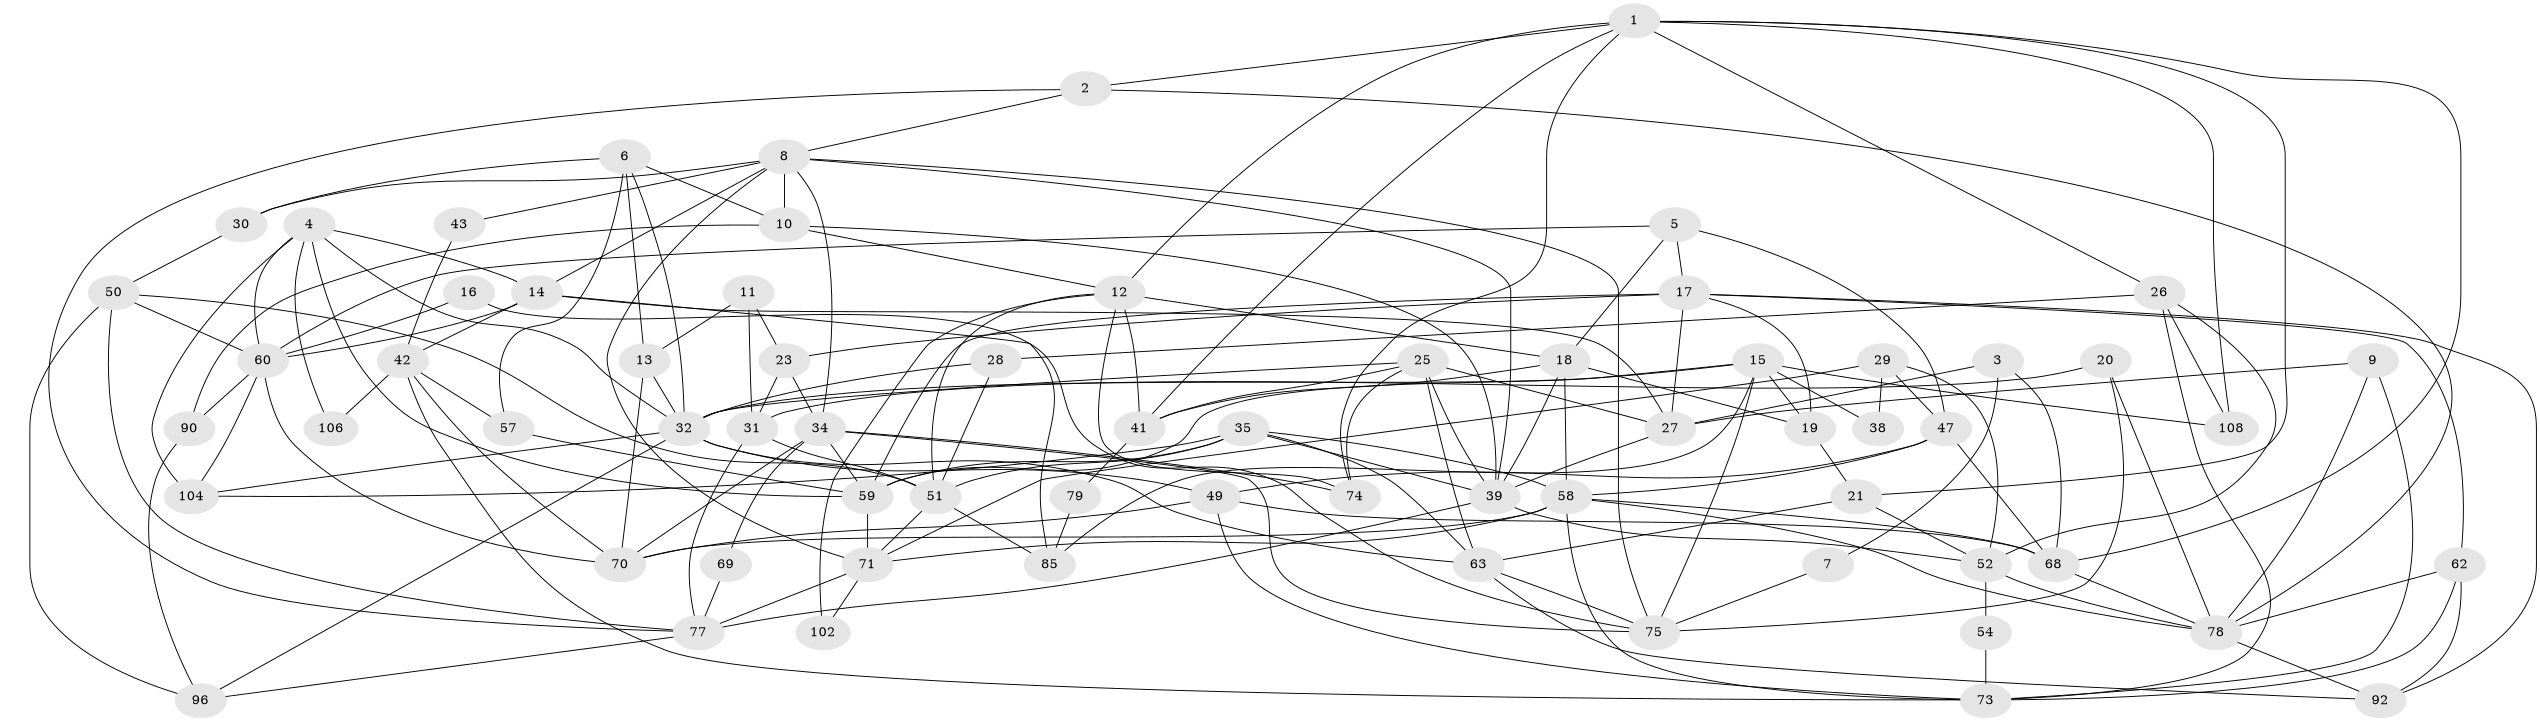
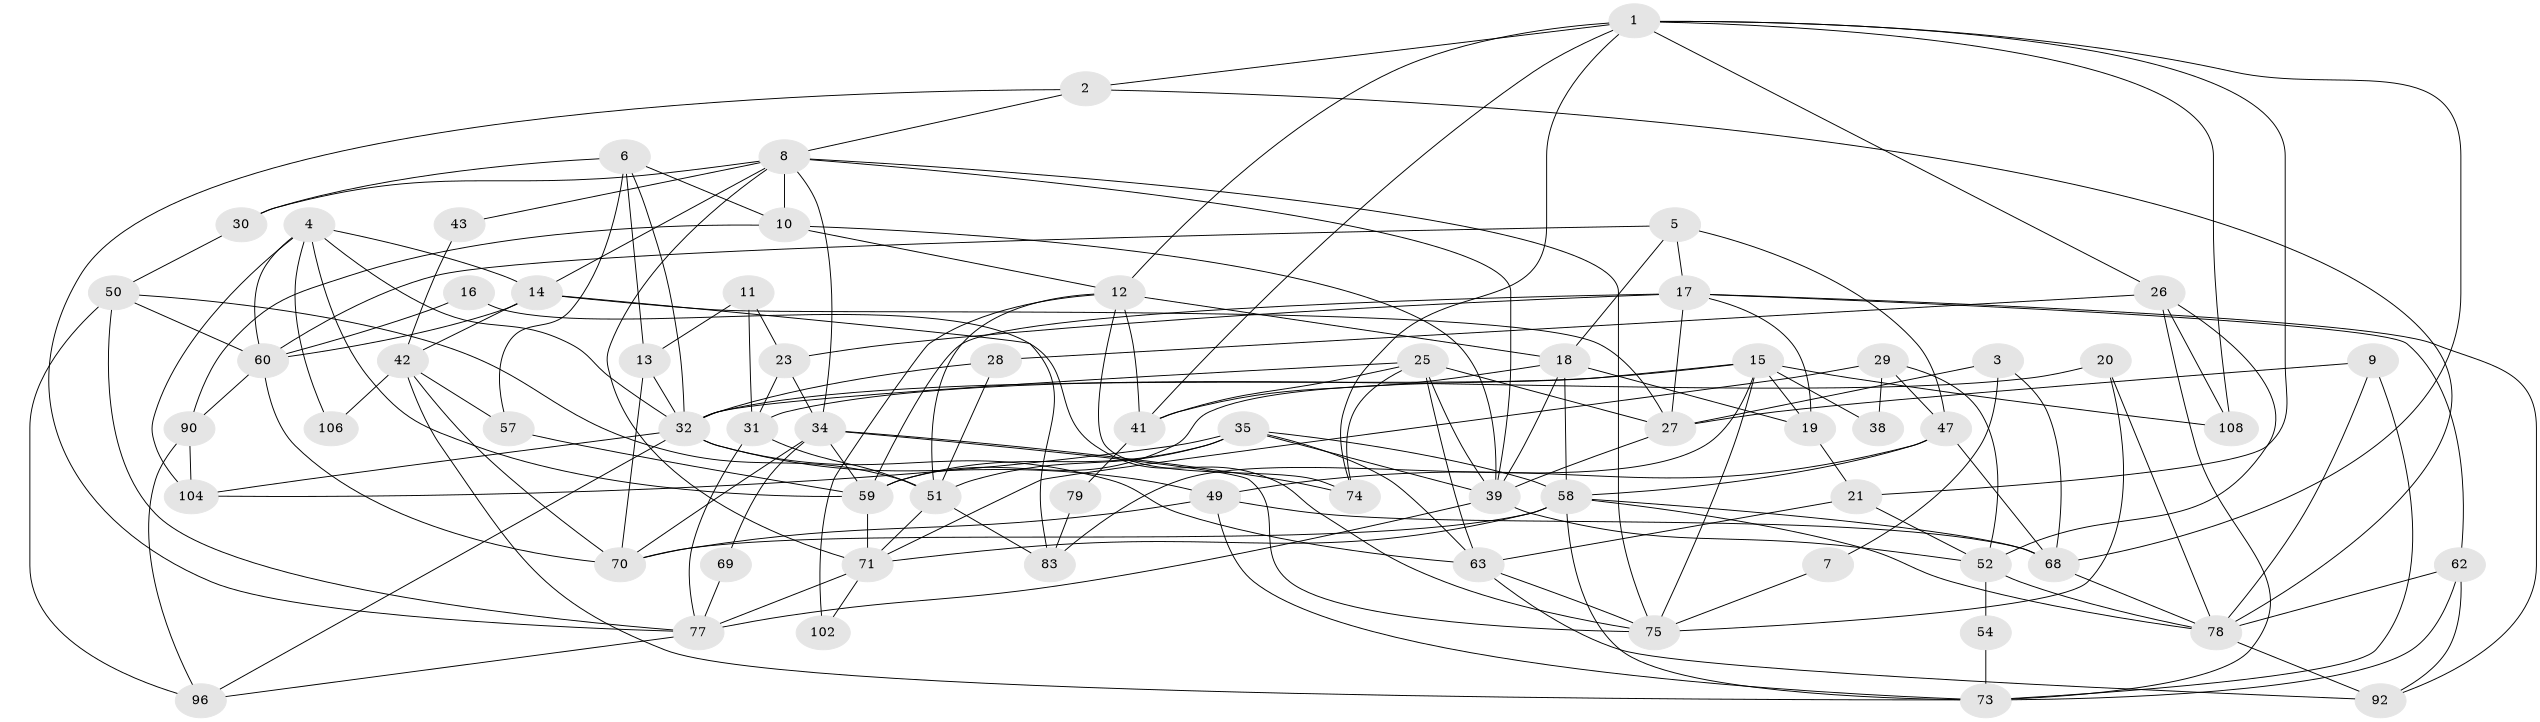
edge "60" -- "104": now "90" -- "104"
node "85": label "85" -> "83"
